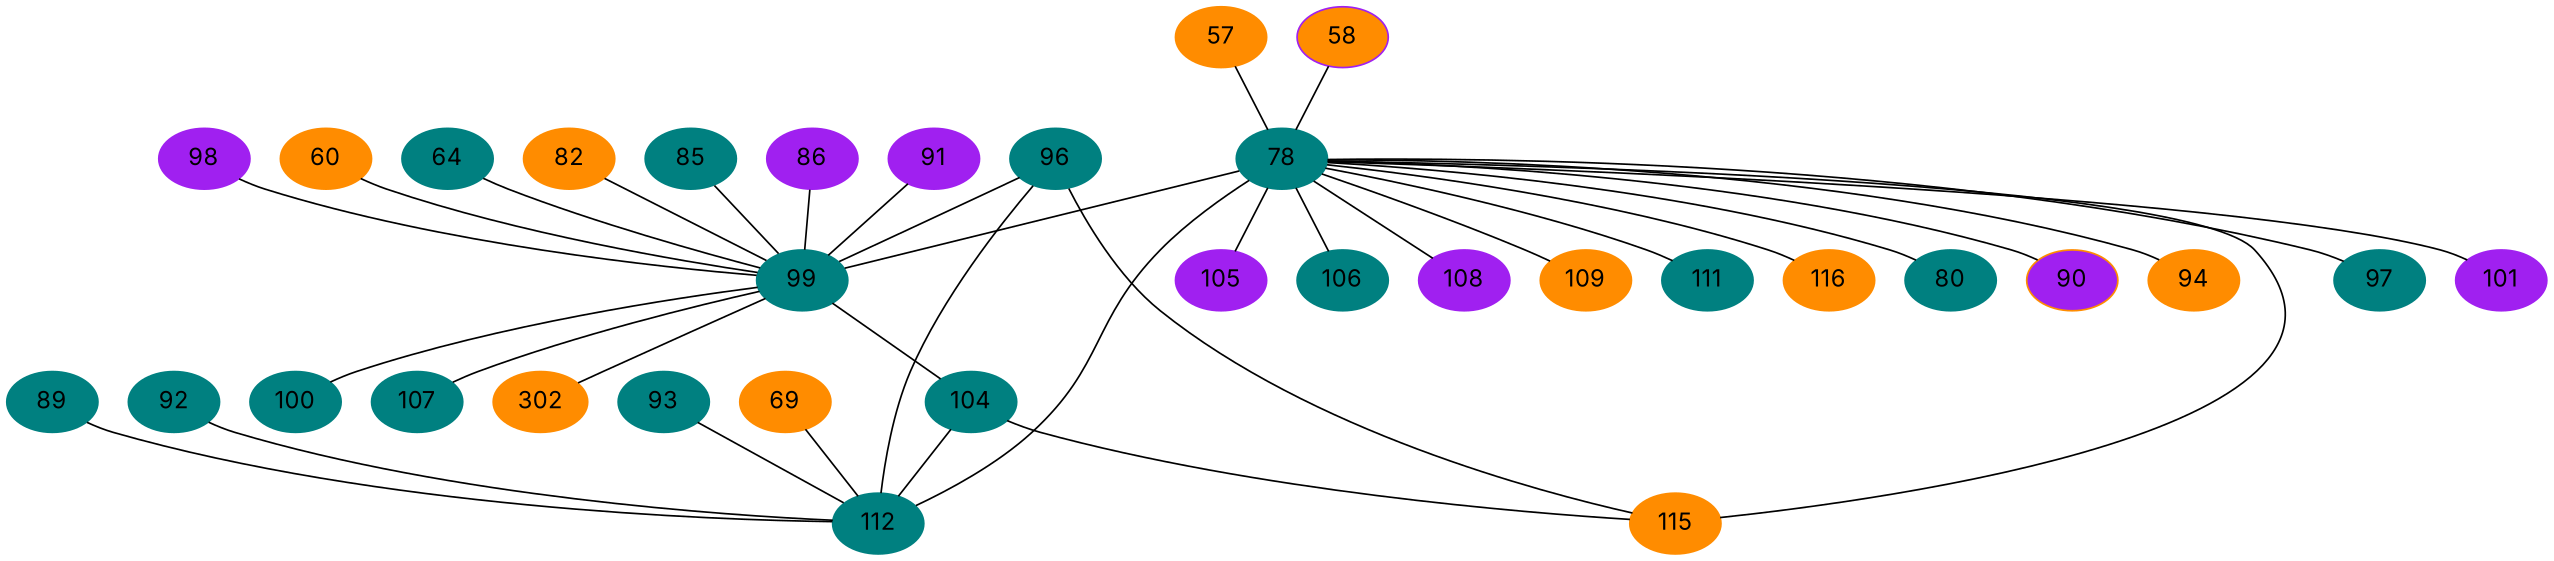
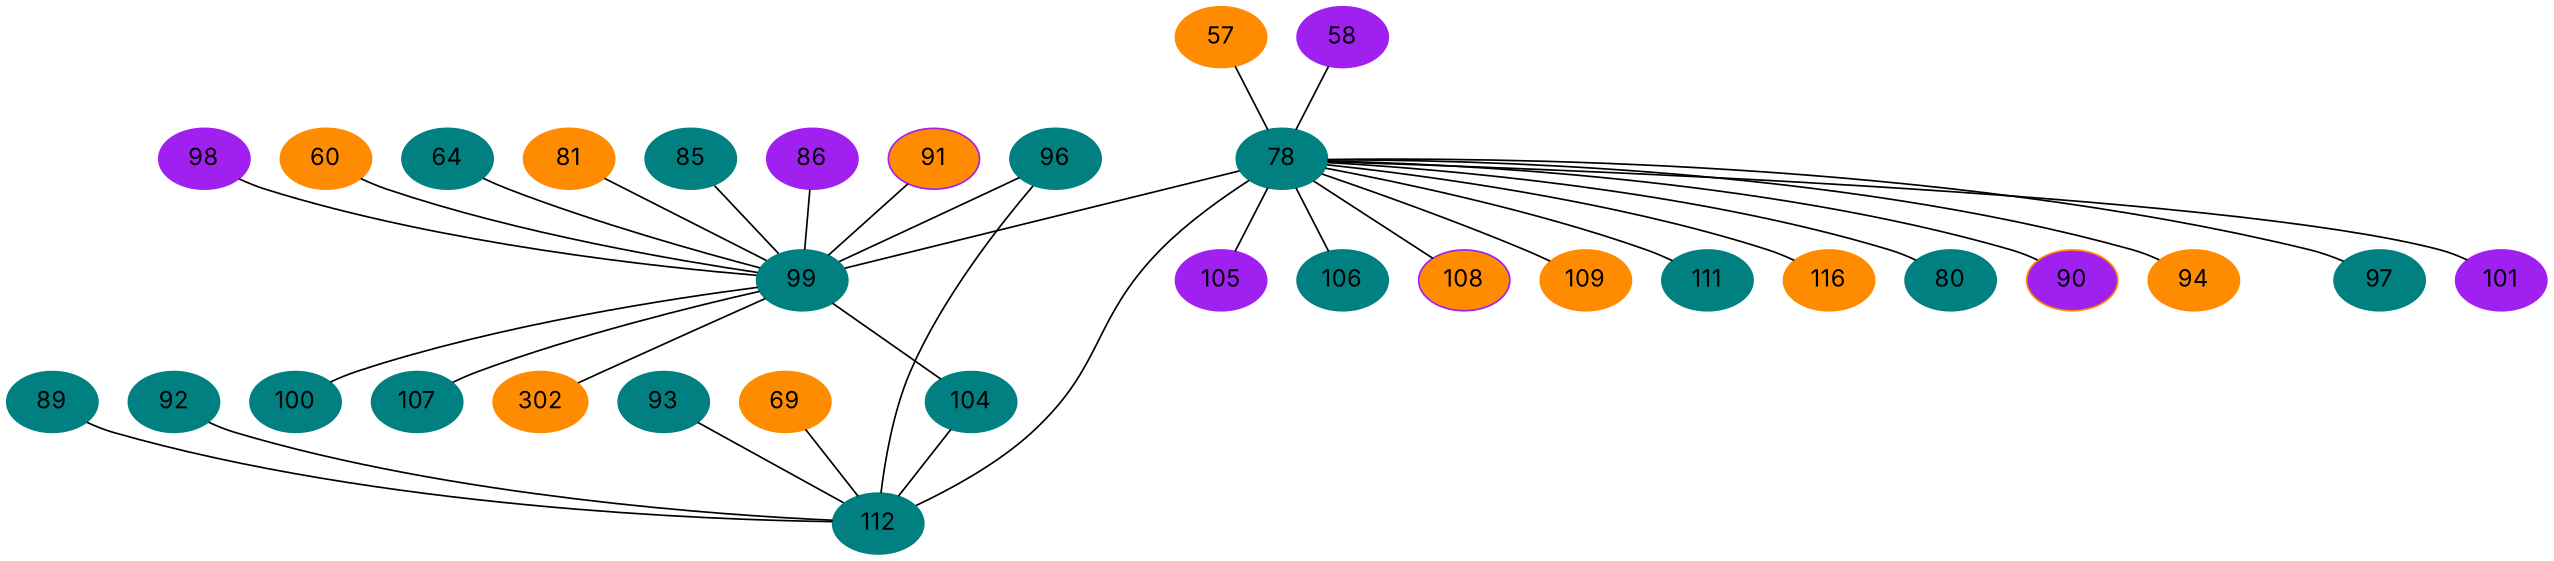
node "58": fillcolor darkorange -> purple
node "82": label "82" -> "81"
node "91": fillcolor purple -> darkorange
node "108": fillcolor purple -> darkorange
node "115": removed
